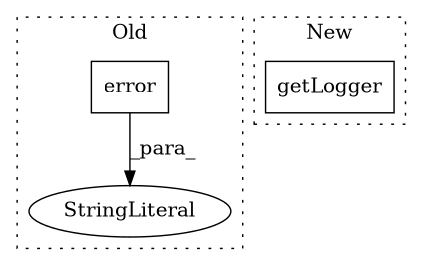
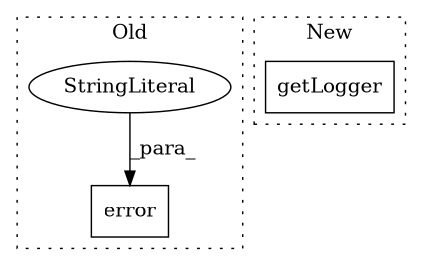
edge "error" -> "StringLiteral": reversed
